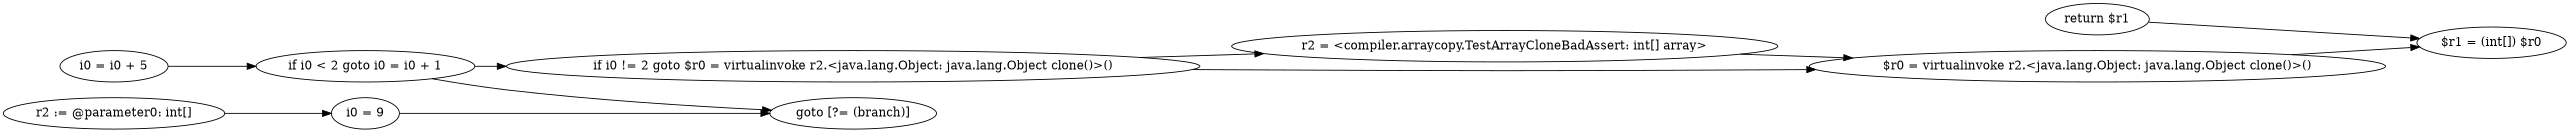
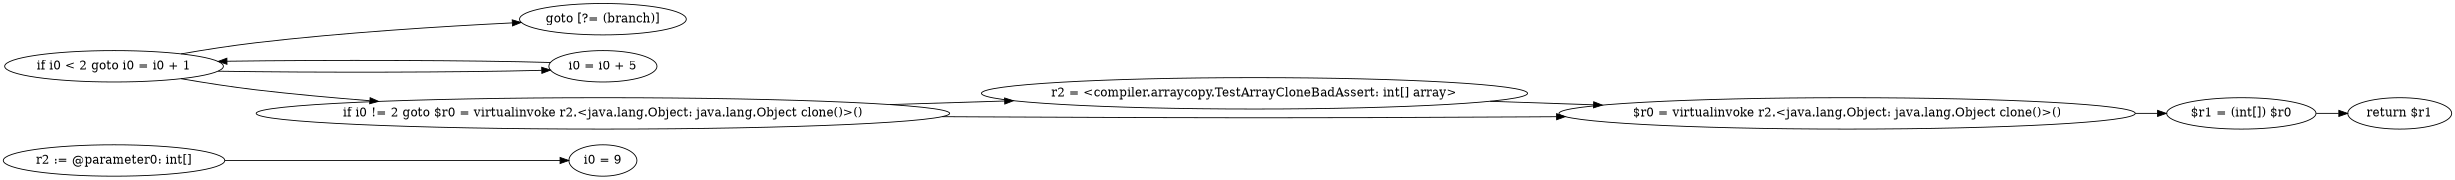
edge "return $r1" -> "$r1 = (int[]) $r0": reversed
edge "if i0 < 2 goto i0 = i0 + 1" -> "i0 = i0 + 5": added
edge "i0 = 9" -> "goto [?= (branch)]": removed
